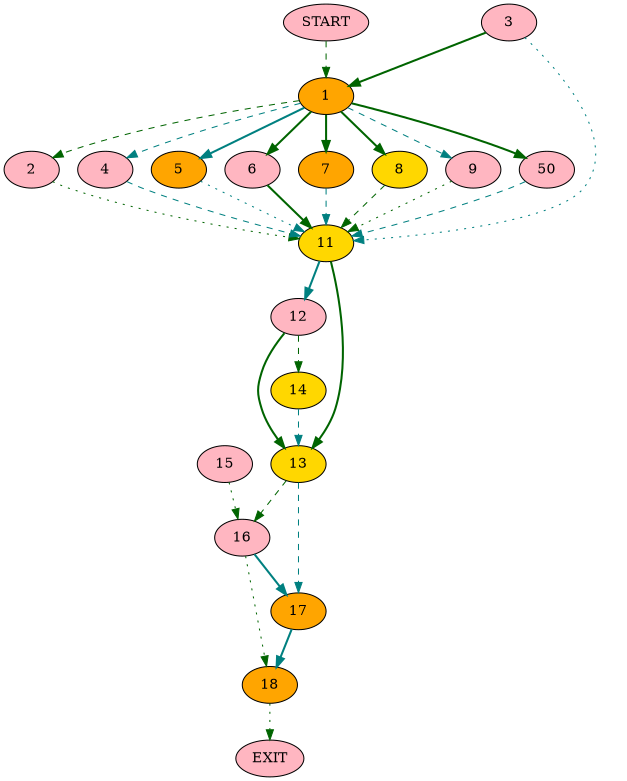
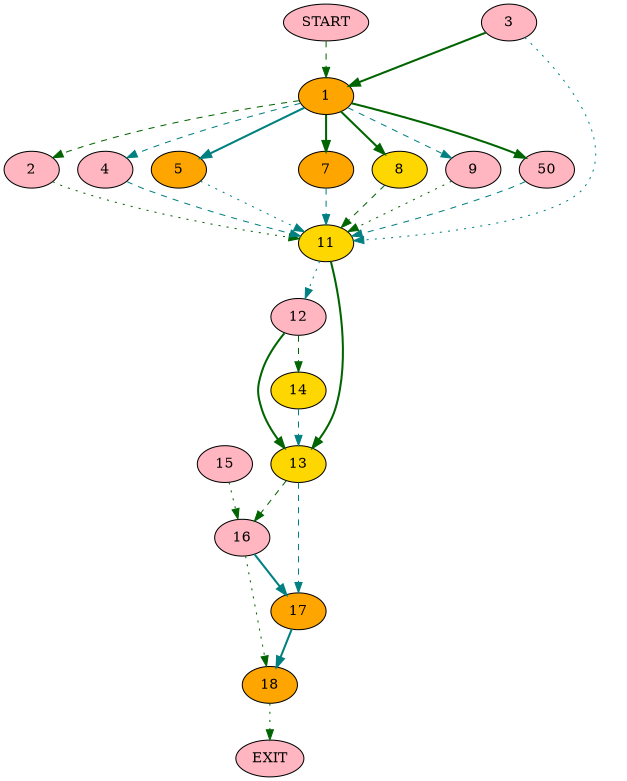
node "6": removed
edge "11" -> "12": style bold -> dotted
